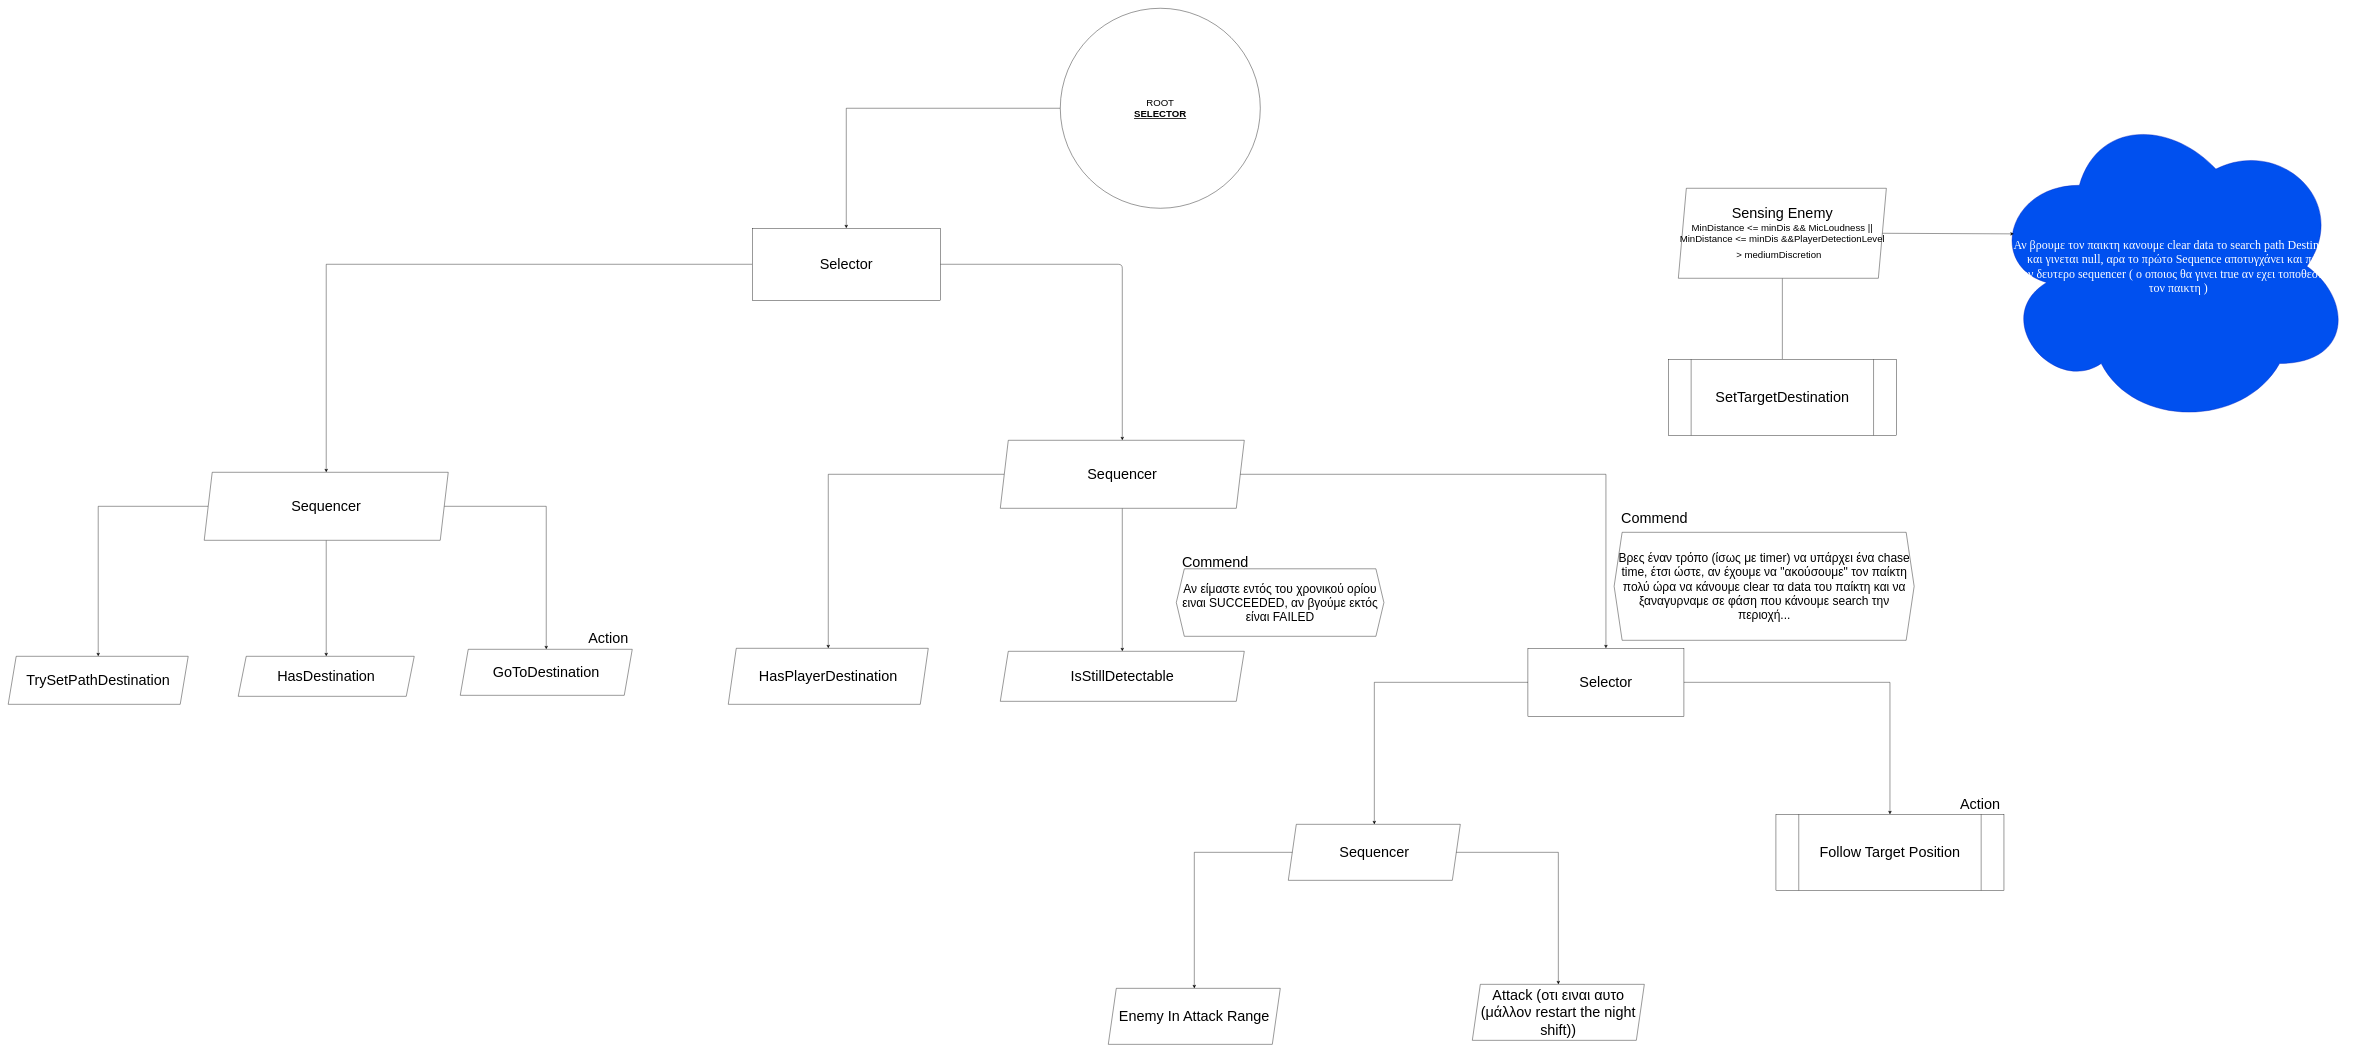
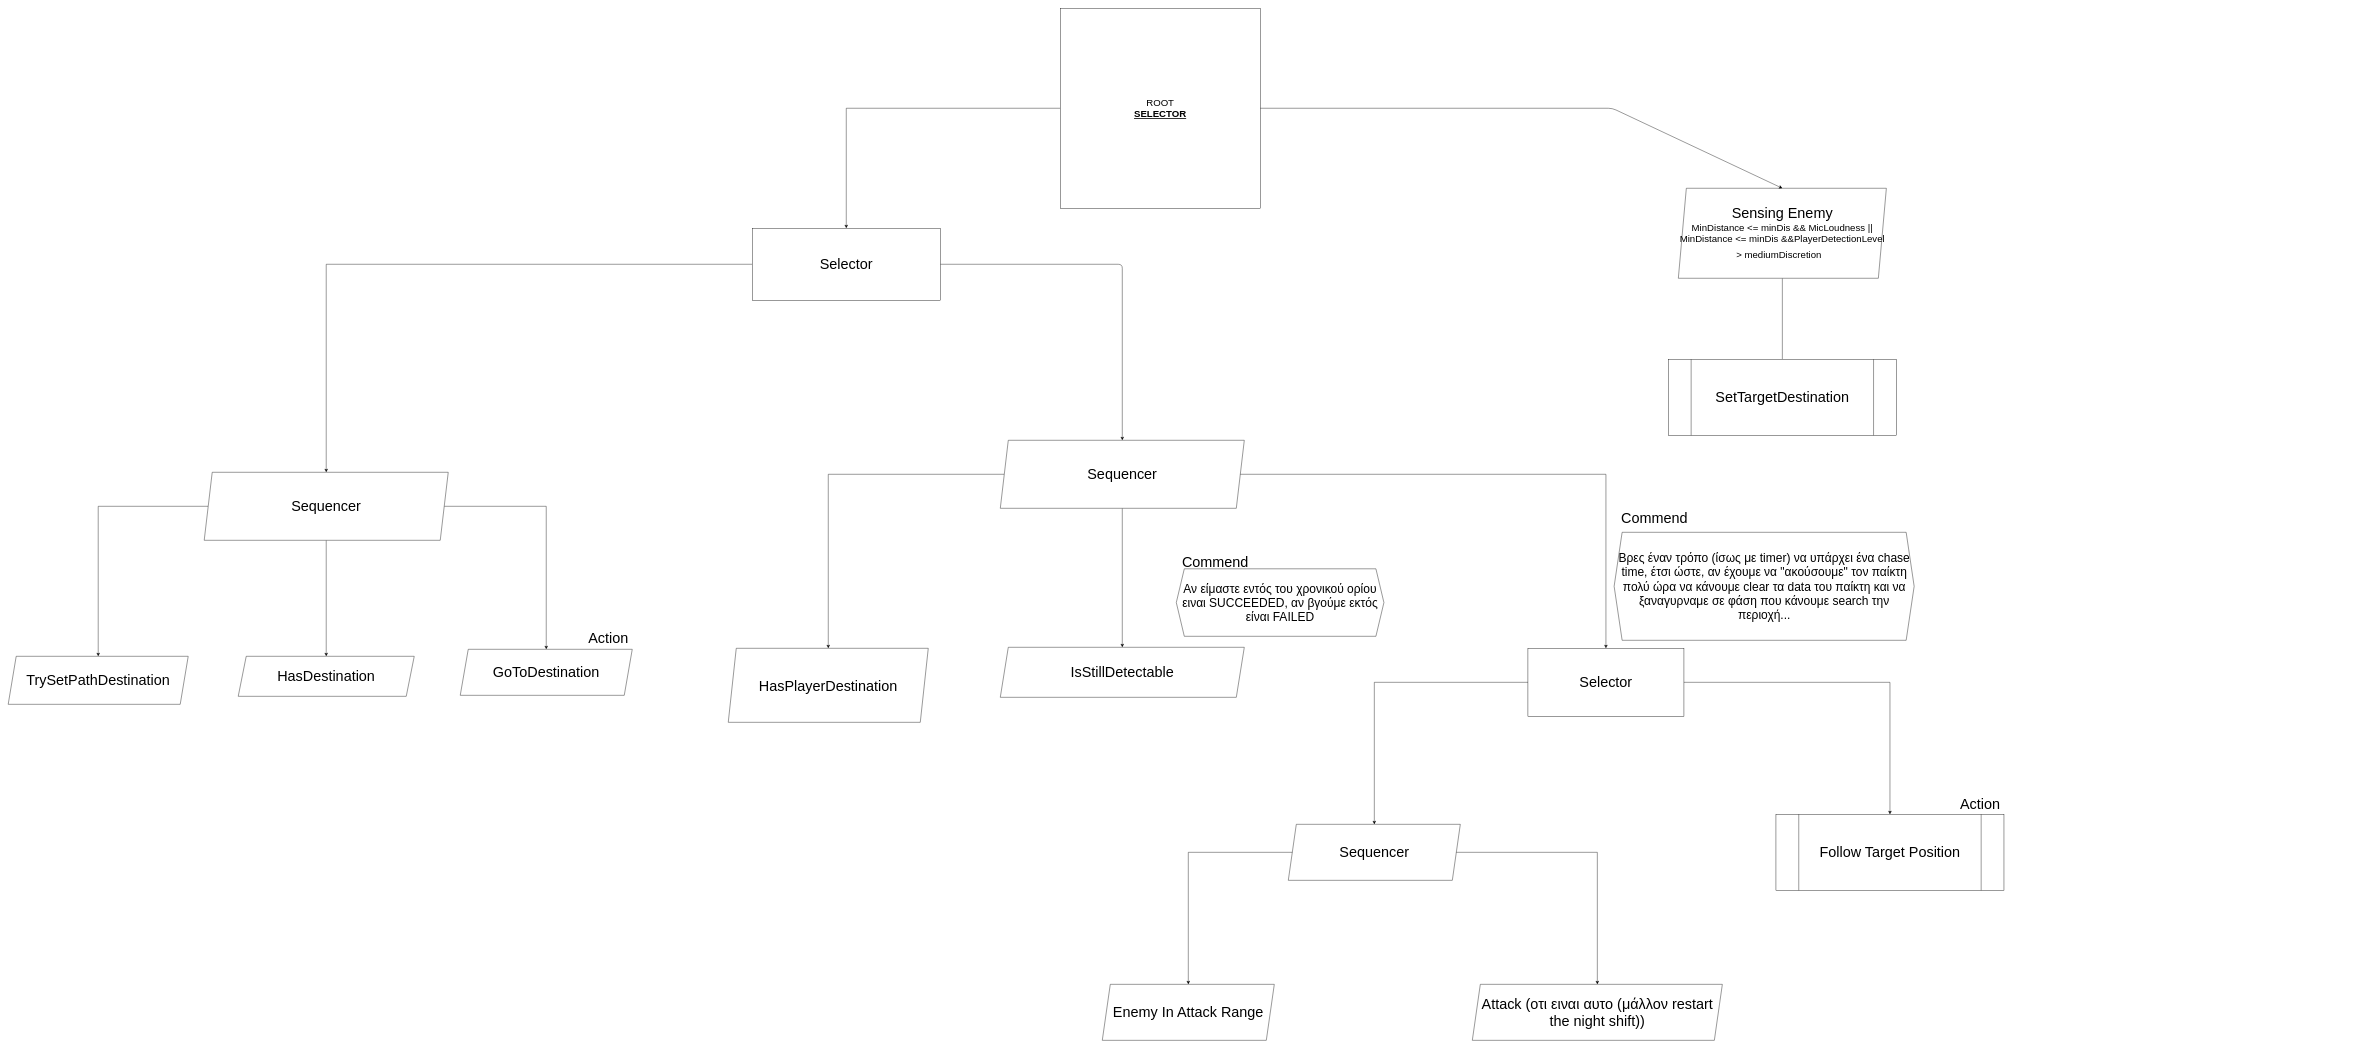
node "ROOT SELECTOR": shape ellipse -> rectangle
edge "ROOT SELECTOR" -> "Sensing Enemy MinDistance <= minDis && MicLoudness || MinDistance <= minDis &&PlayerDetectionLevel > mediumDiscretion": added
edge "Sensing Enemy MinDistance <= minDis && MicLoudness || MinDistance <= minDis &&PlayerDetectionLevel > mediumDiscretion" -> "Αν βρουμε τον παικτη κανουμε clear data το search path Destination και γινεται null, αρα το πρώτο Sequence αποτυγχάνει και πάμε στον δευτερο sequencer ( ο οποιος θα γινει true αν εχει τοποθεσια για τον παικτη )": removed
node "Αν βρουμε τον παικτη κανουμε clear data το search path Destination και γινεται null, αρα το πρώτο Sequence αποτυγχάνει και πάμε στον δευτερο sequencer ( ο οποιος θα γινει true αν εχει τοποθεσια για τον παικτη )": removed
node "HasPlayerDestination": size 200x56 -> 200x74
node "IsStillDetectable": moved (1122, 676) -> (1122, 672)
node "Attack (οτι ειναι αυτο (μάλλον restart the night shift))": size 172x56 -> 250x56
node "Enemy In Attack Range": moved (1194, 1016) -> (1188, 1012)
